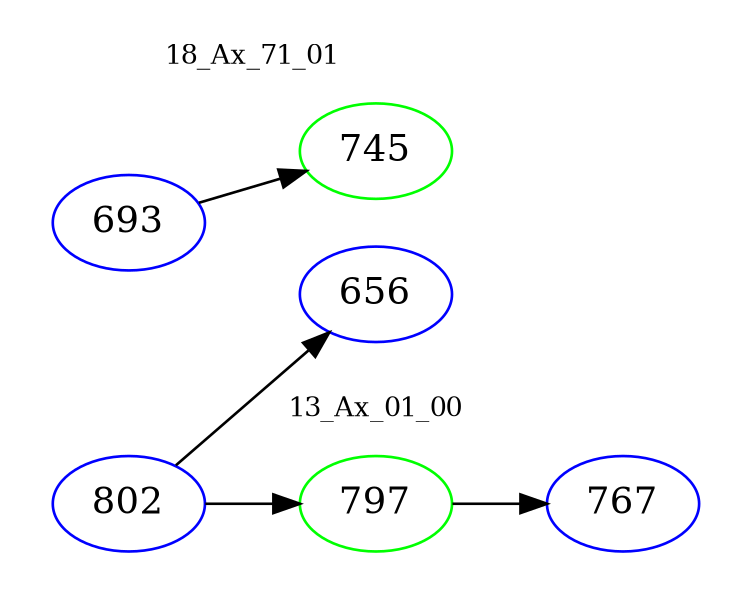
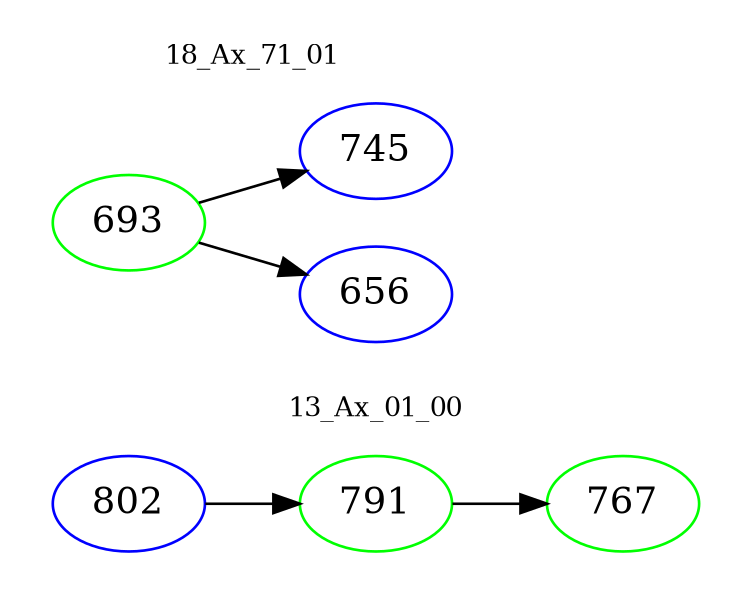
node "745": color green -> blue
node "693": color blue -> green
edge "802" -> "656": now "693" -> "656"
node "797": label "797" -> "791"
node "767": color blue -> green
